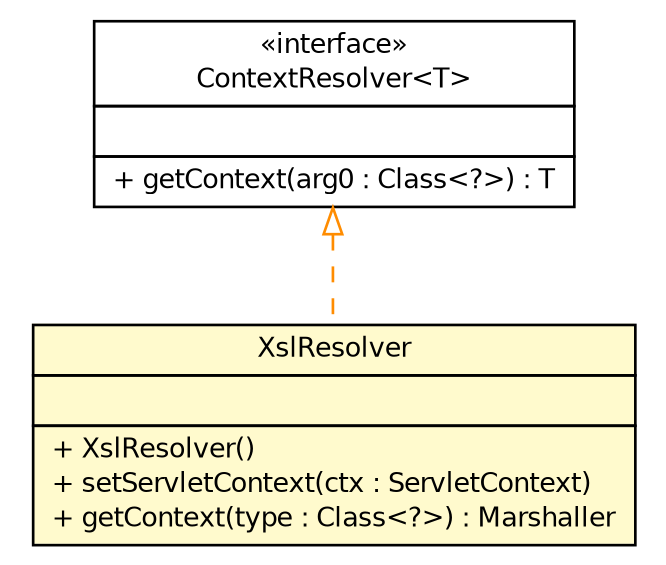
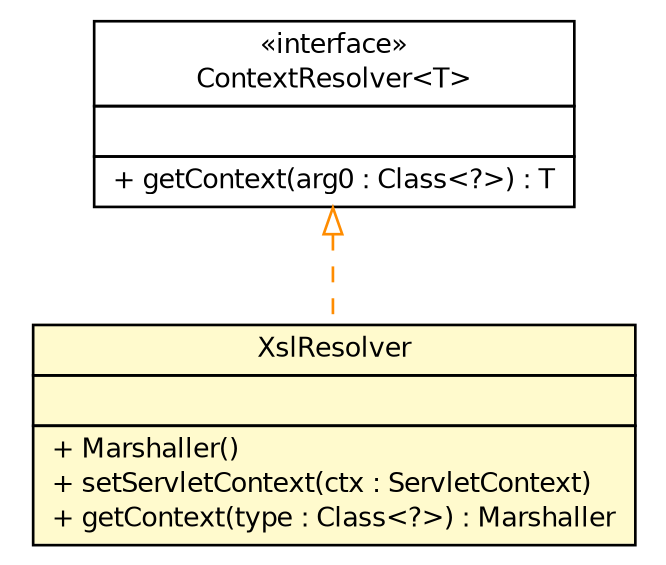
node "XslResolver": text "+ XslResolver()" -> "+ Marshaller()"
